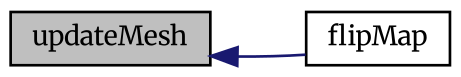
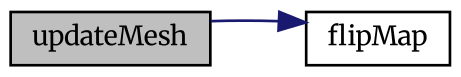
edge "flipMap" -> "updateMesh": reversed
